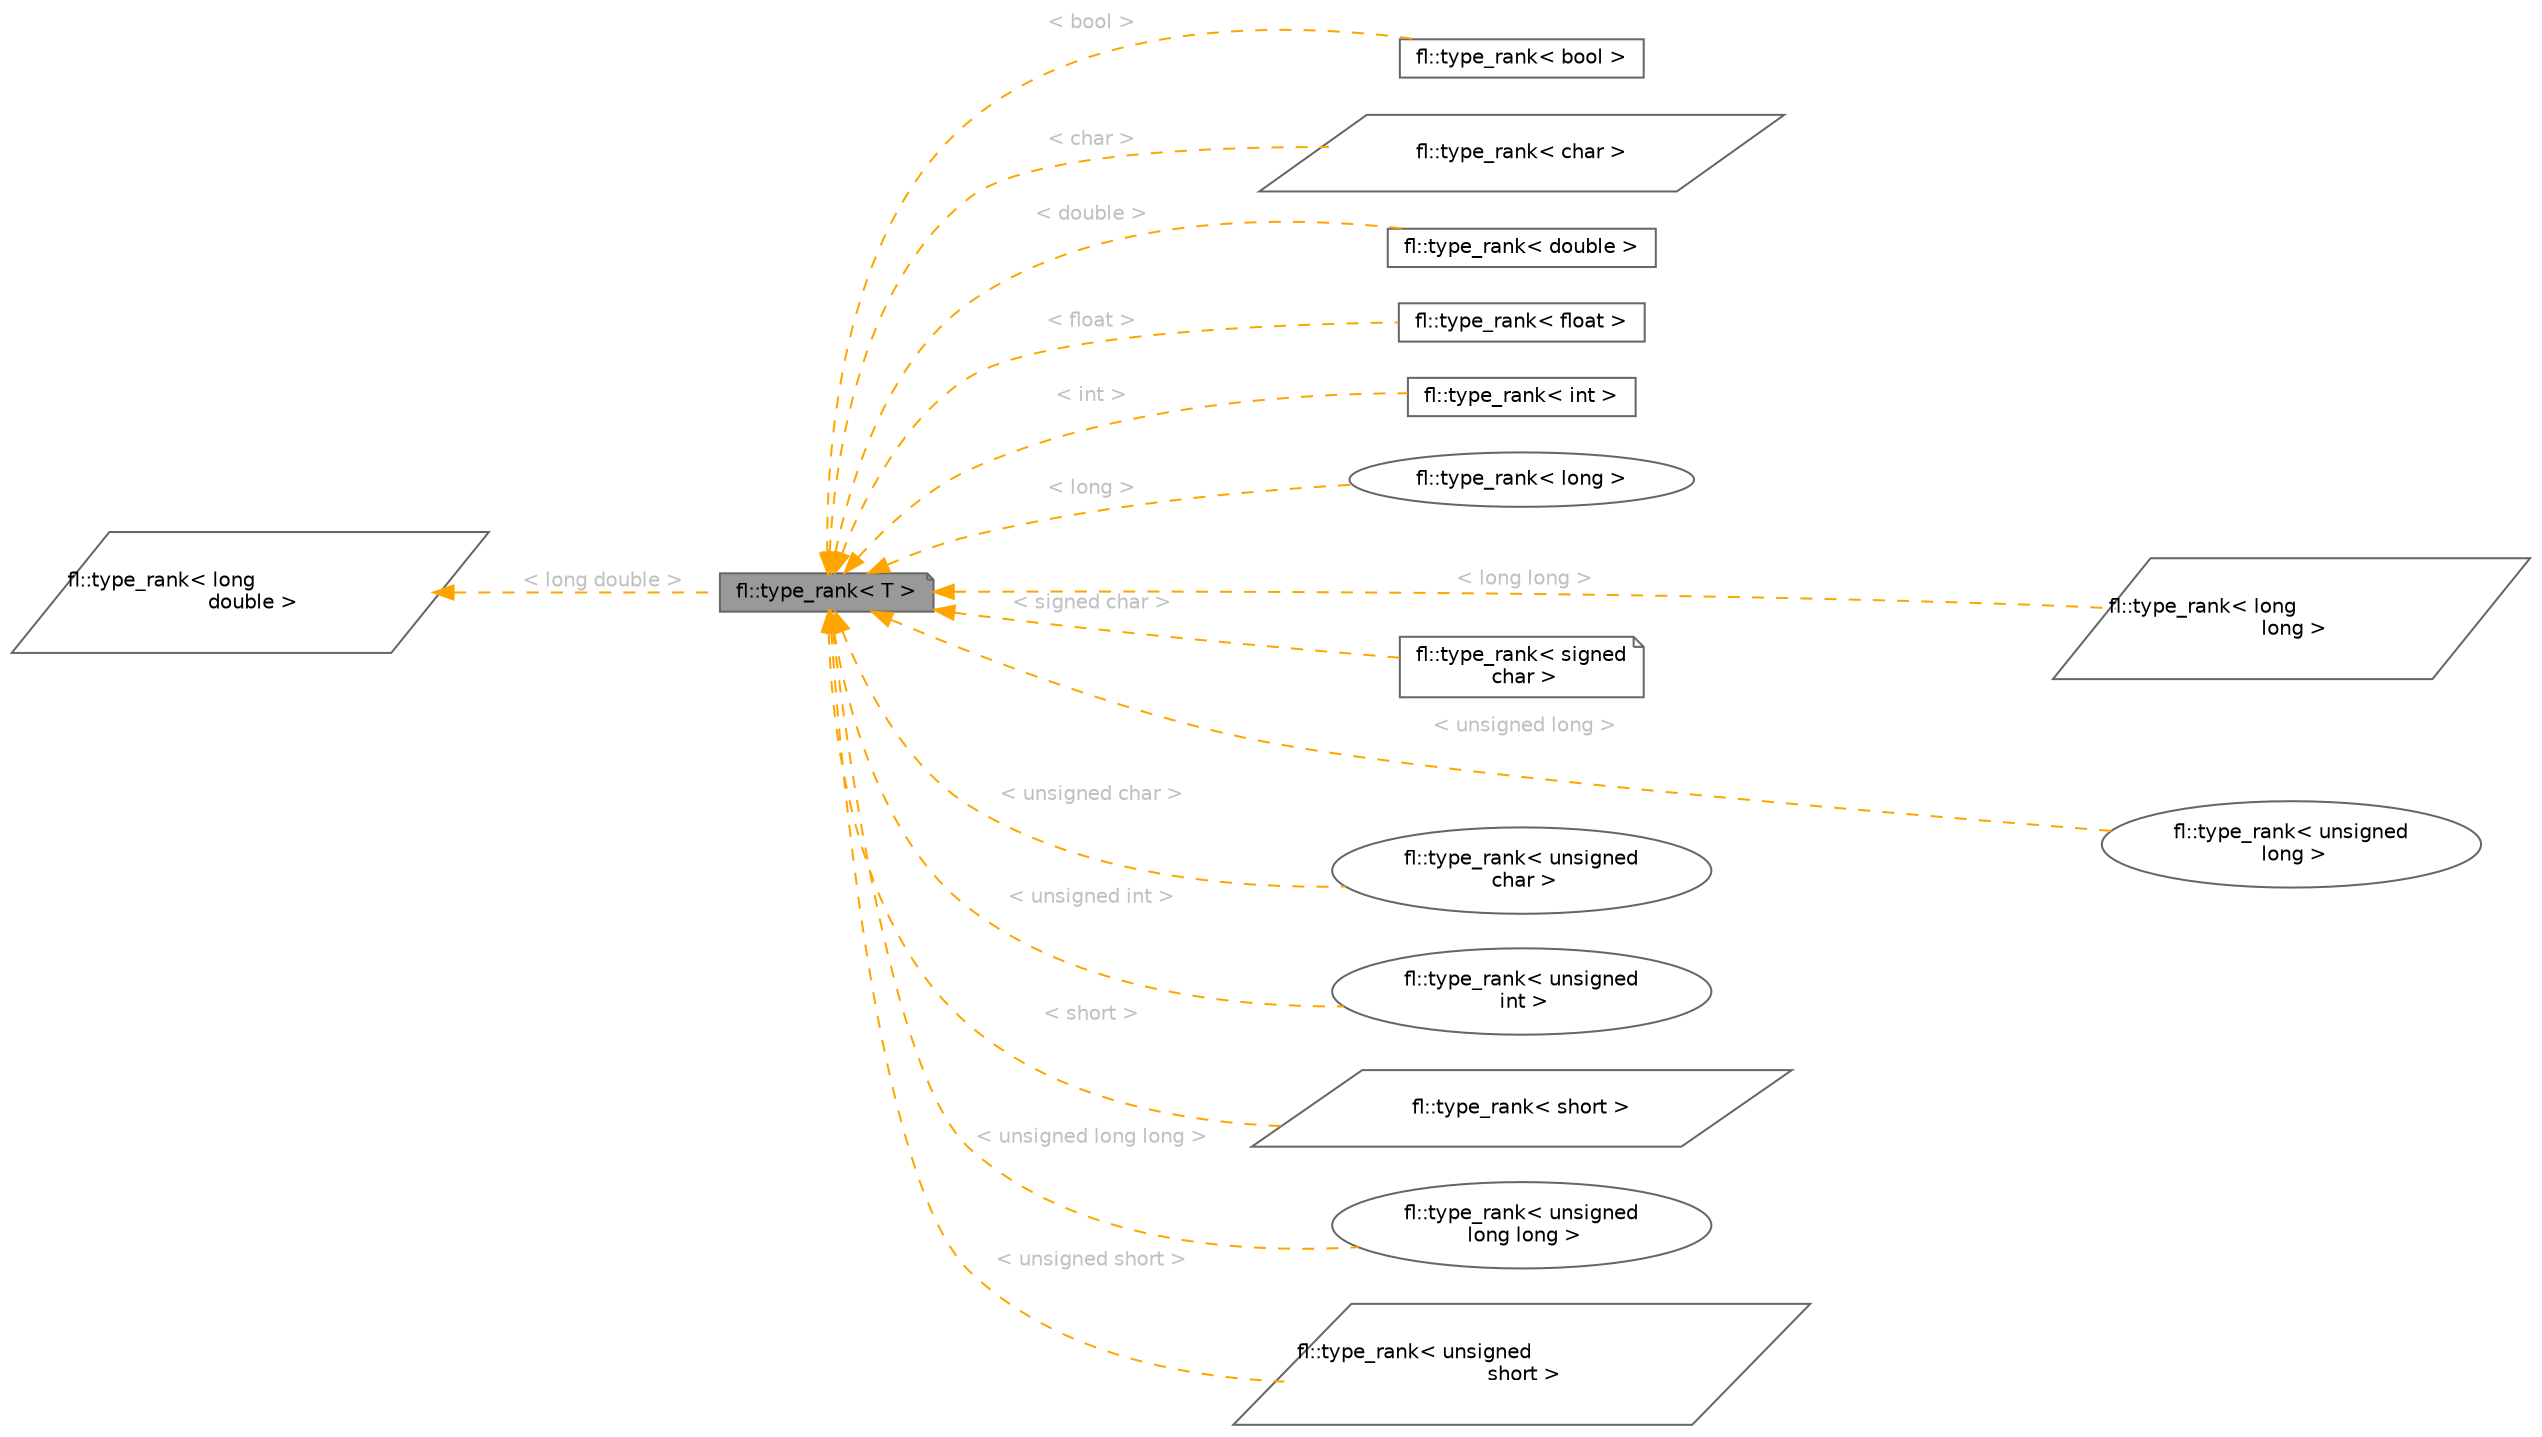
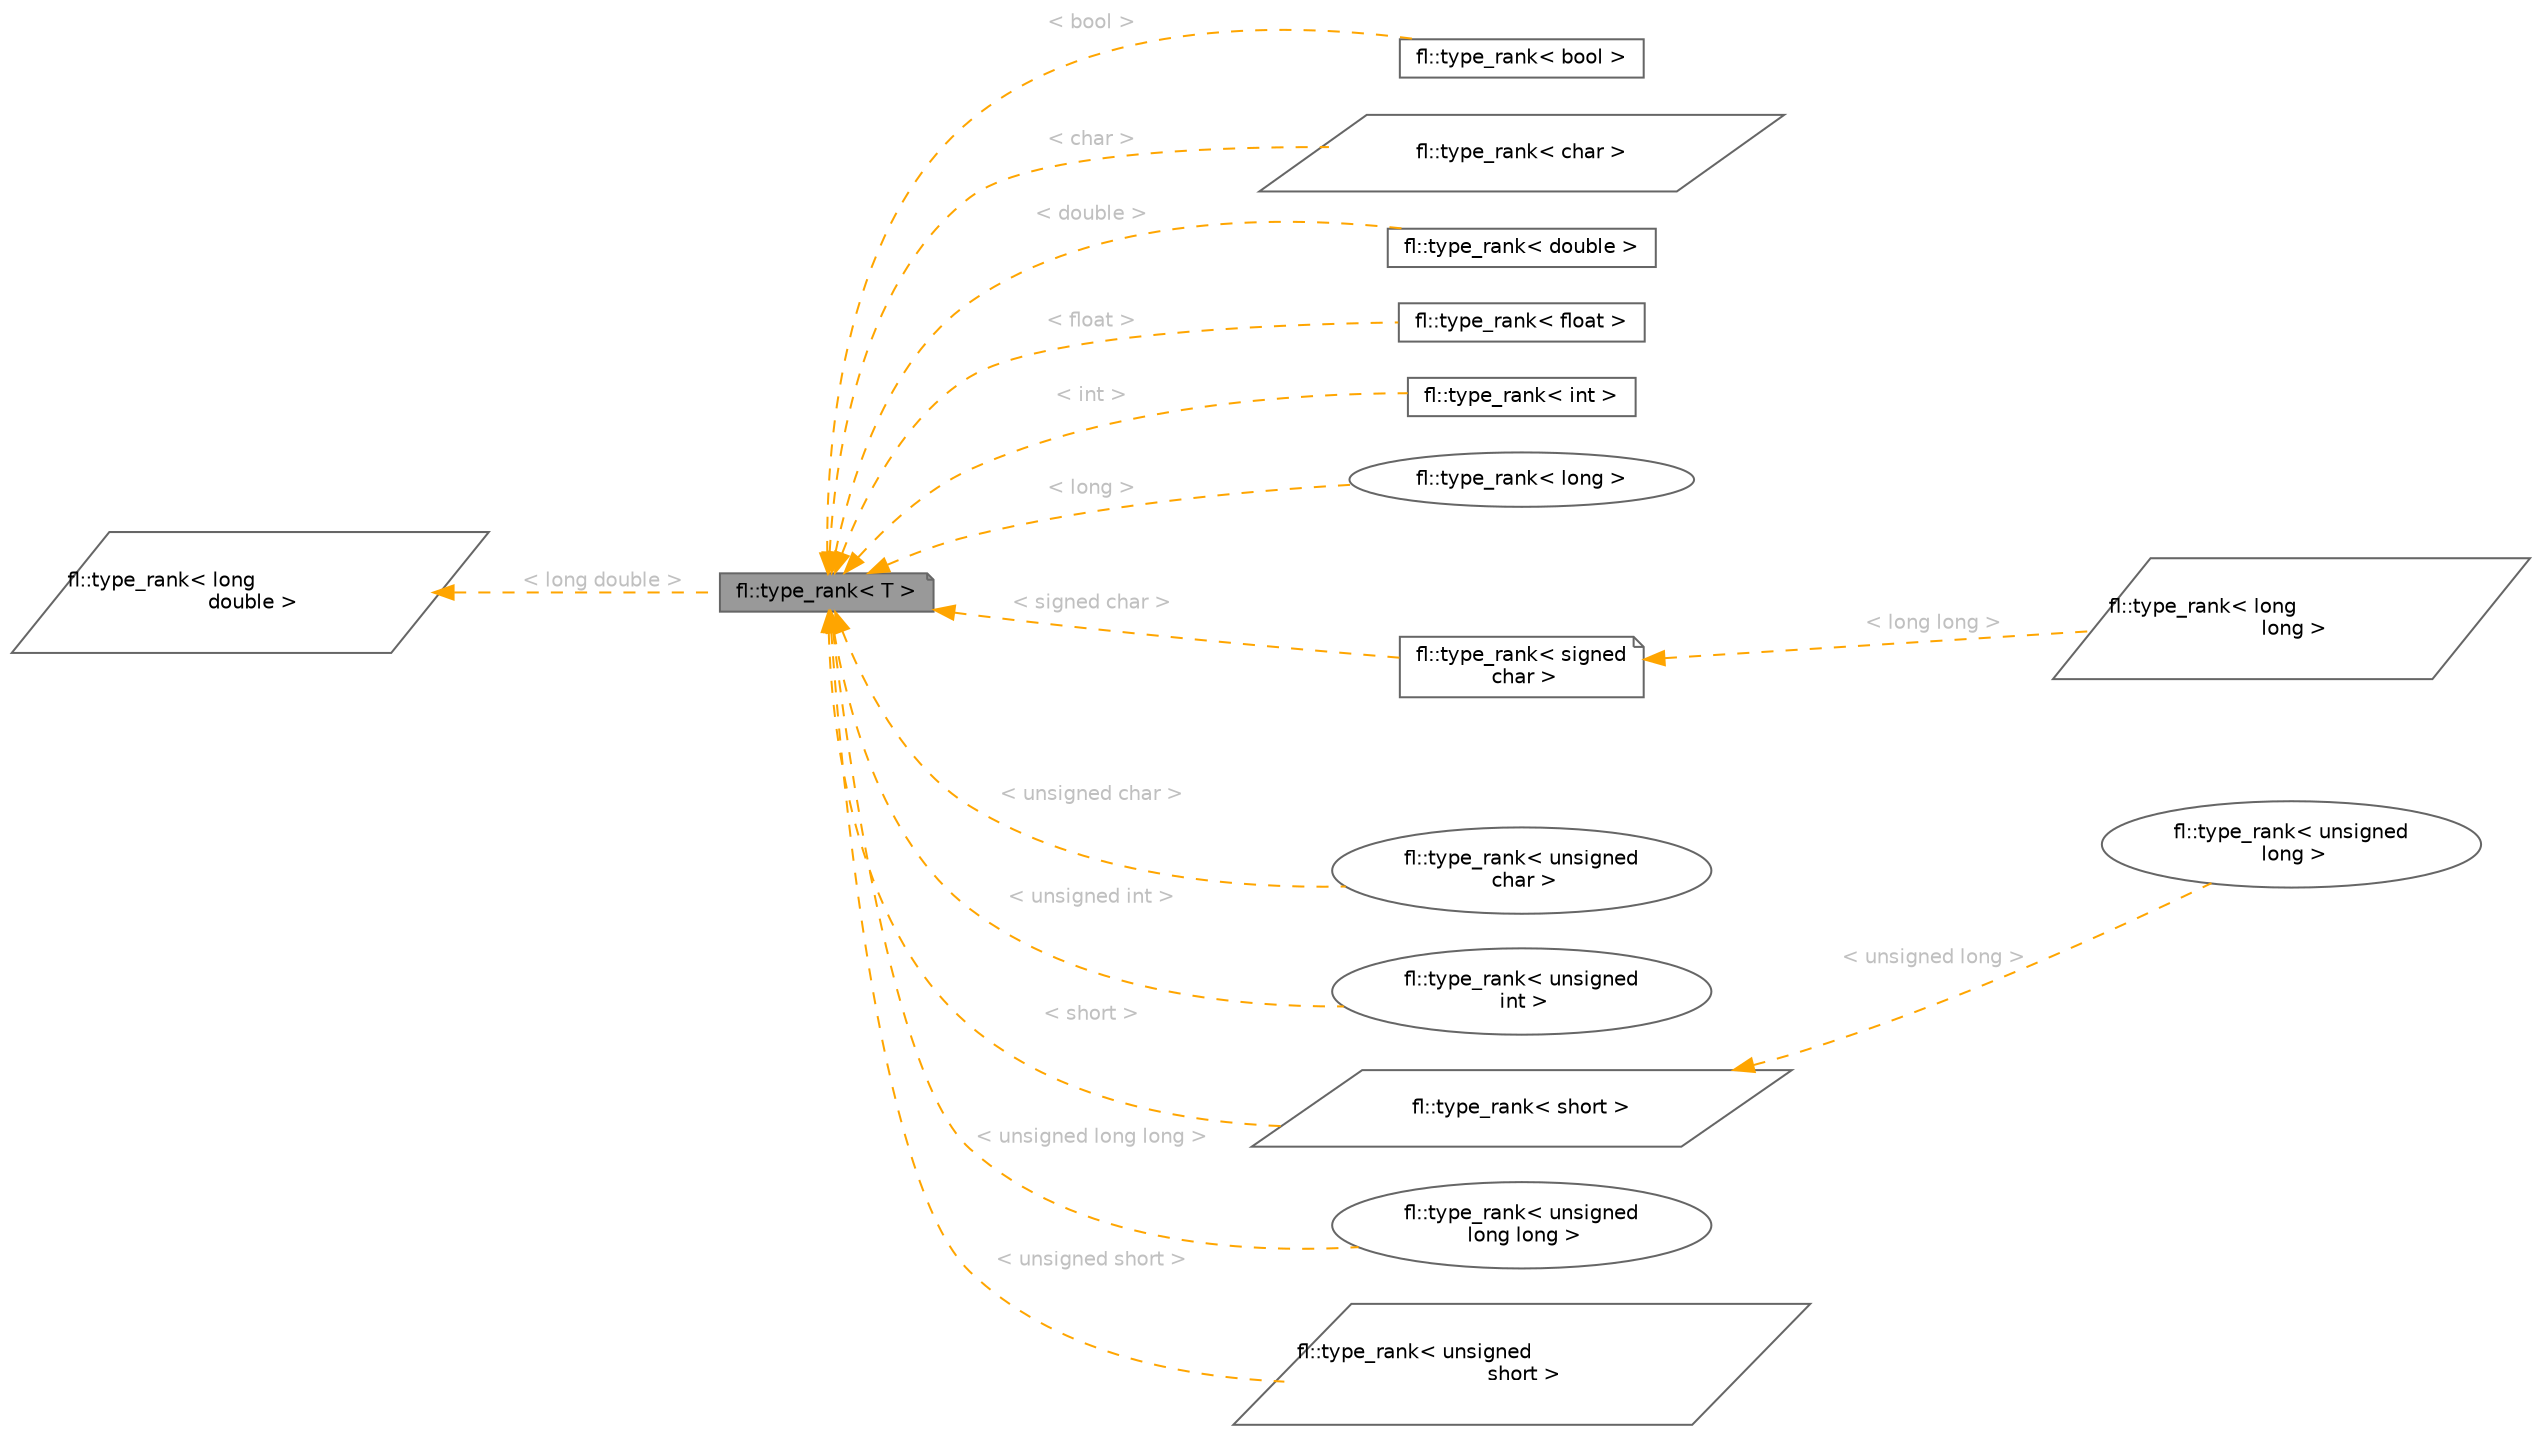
edge "fl::type_rank< long long >" -> "fl::type_rank< T >": now "fl::type_rank< long long >" -> "fl::type_rank< signed char >"
edge "fl::type_rank< unsigned long >" -> "fl::type_rank< T >": now "fl::type_rank< unsigned long >" -> "fl::type_rank< short >"
